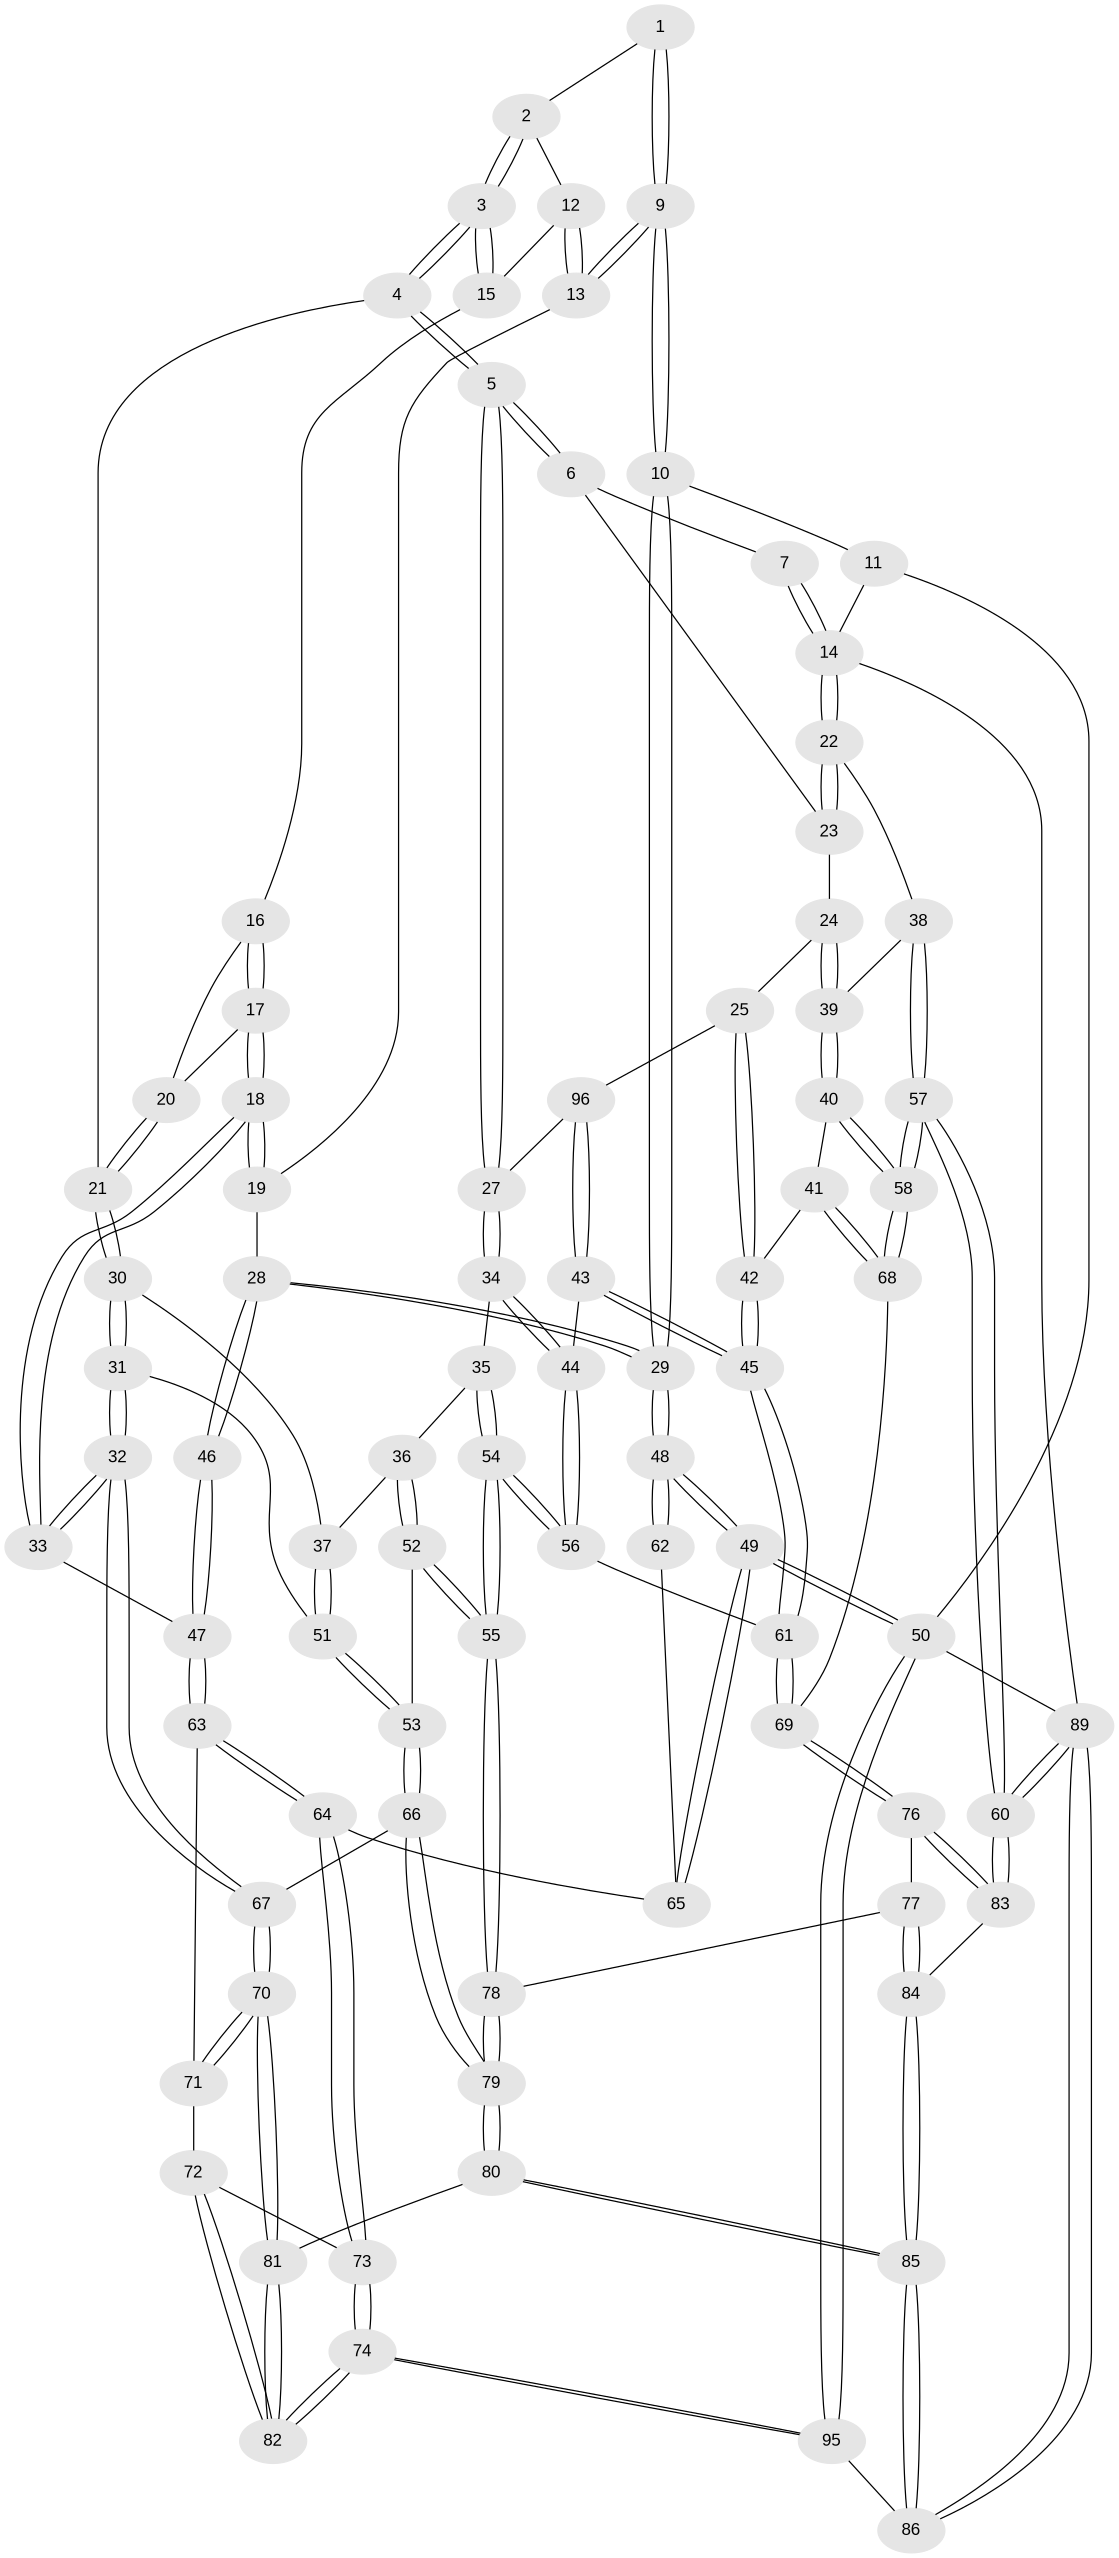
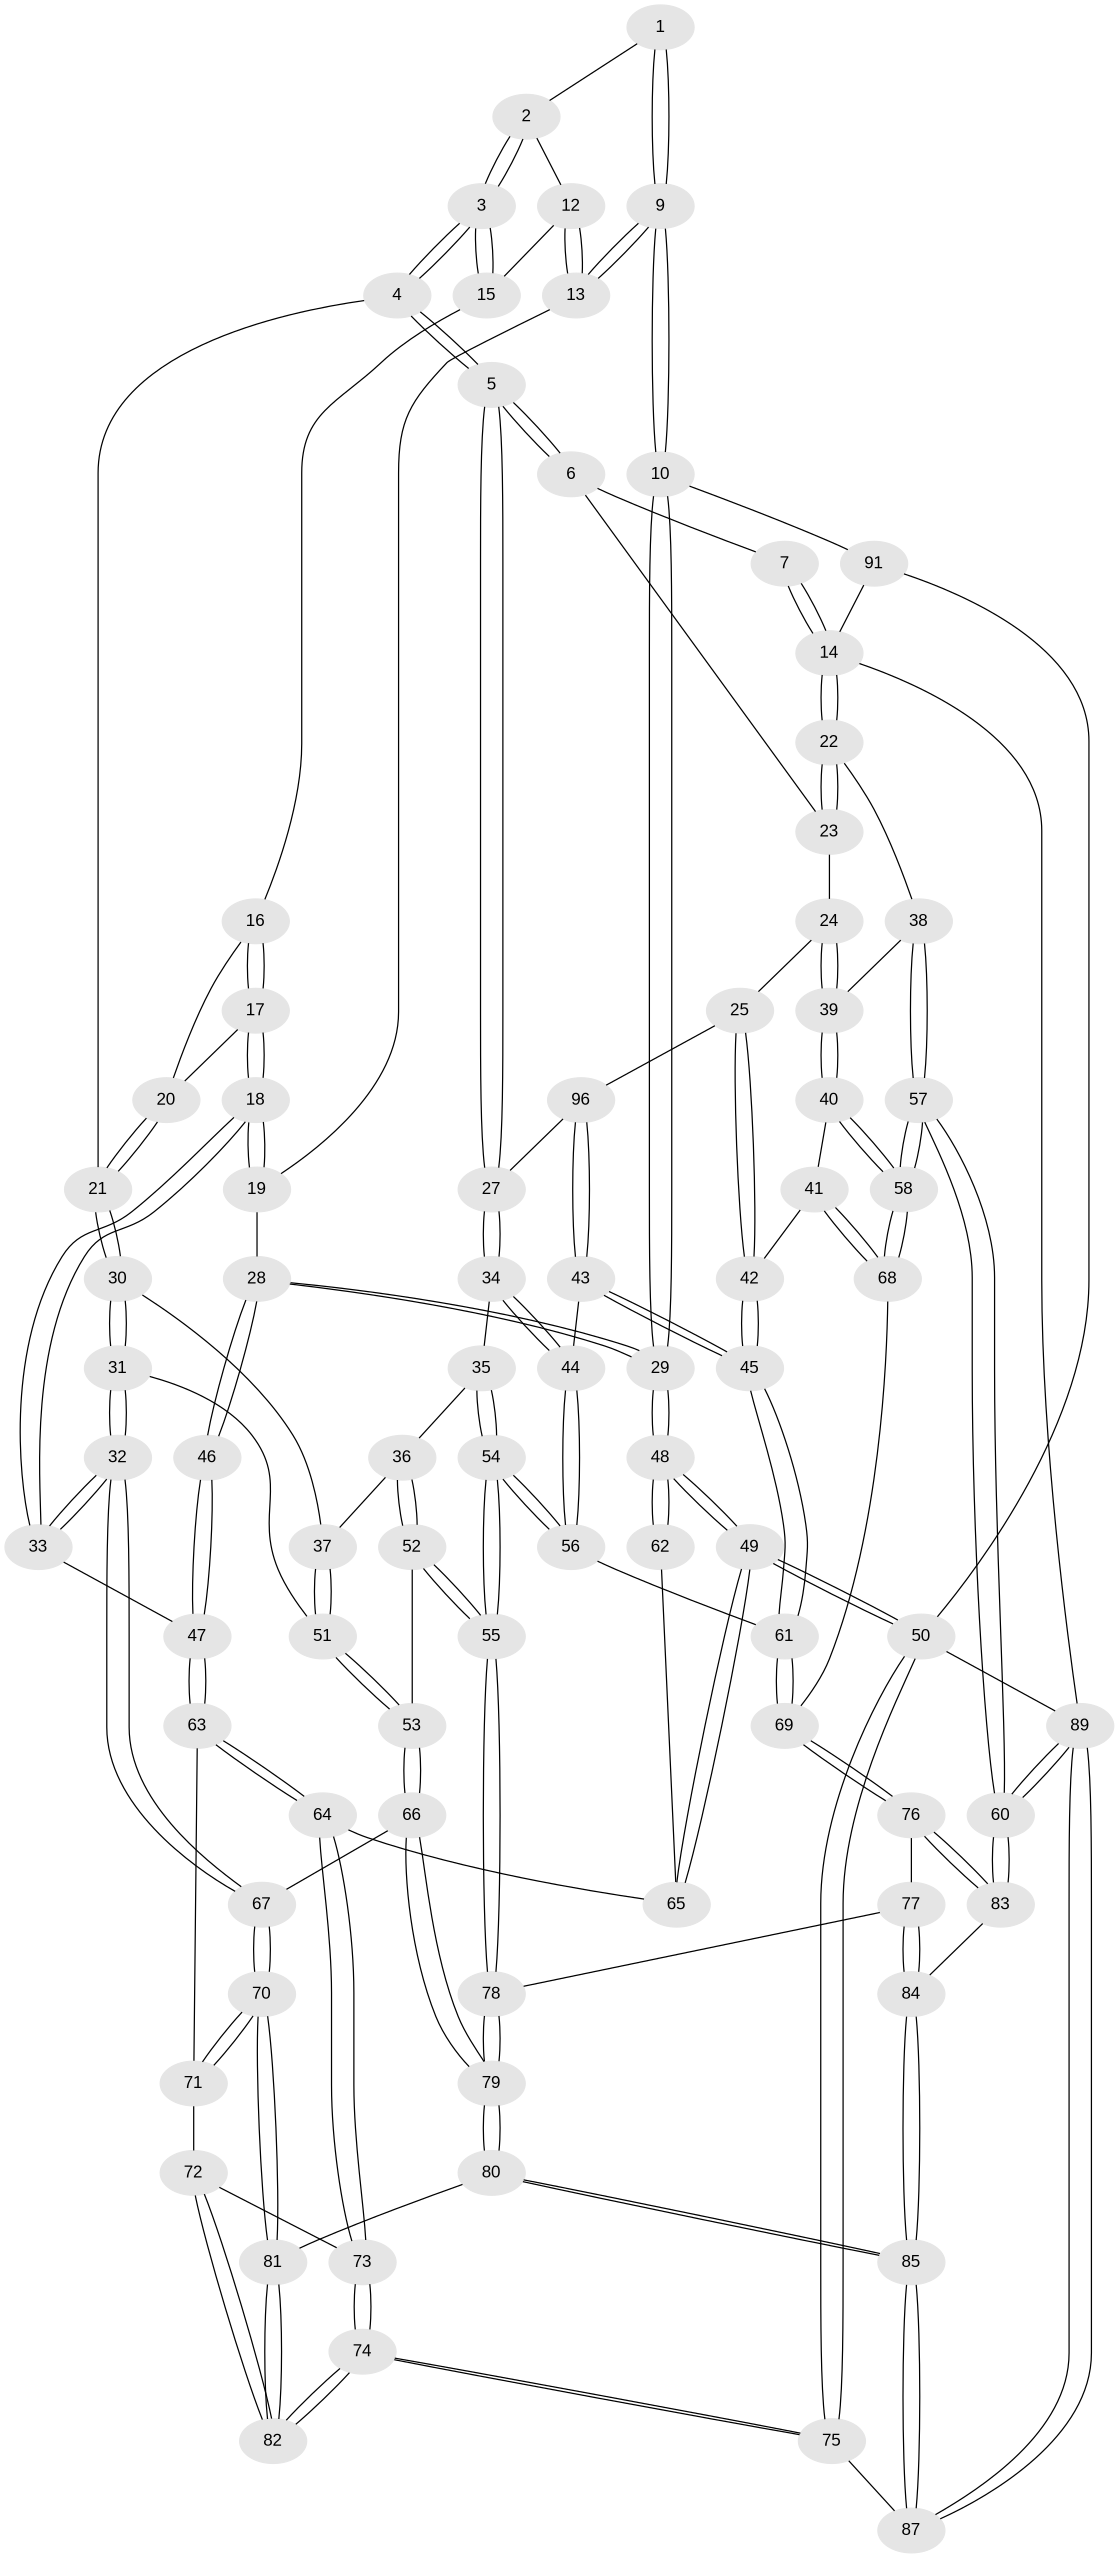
node "11": label "11" -> "91"
node "95": label "95" -> "75"
node "86": label "86" -> "87"
